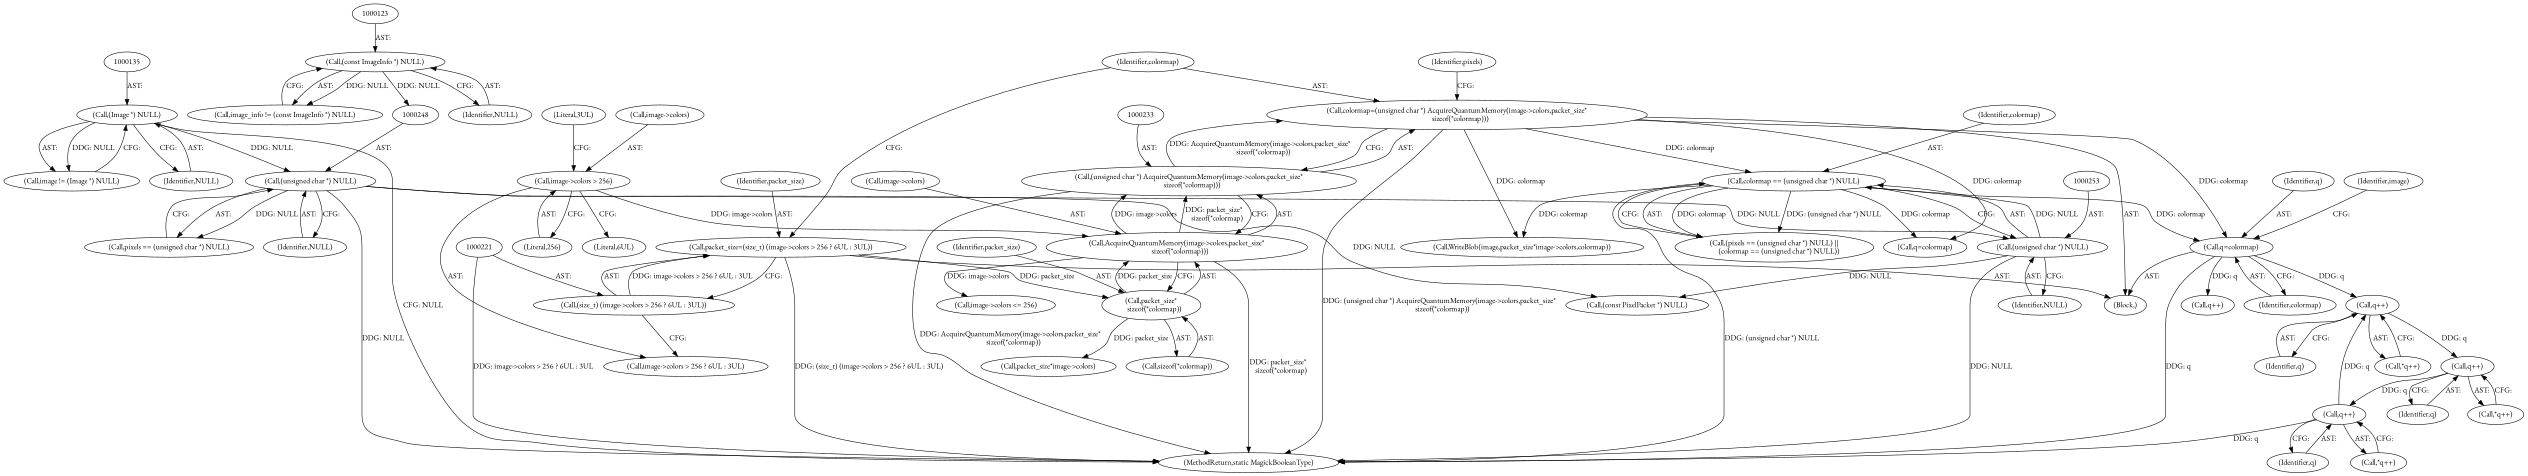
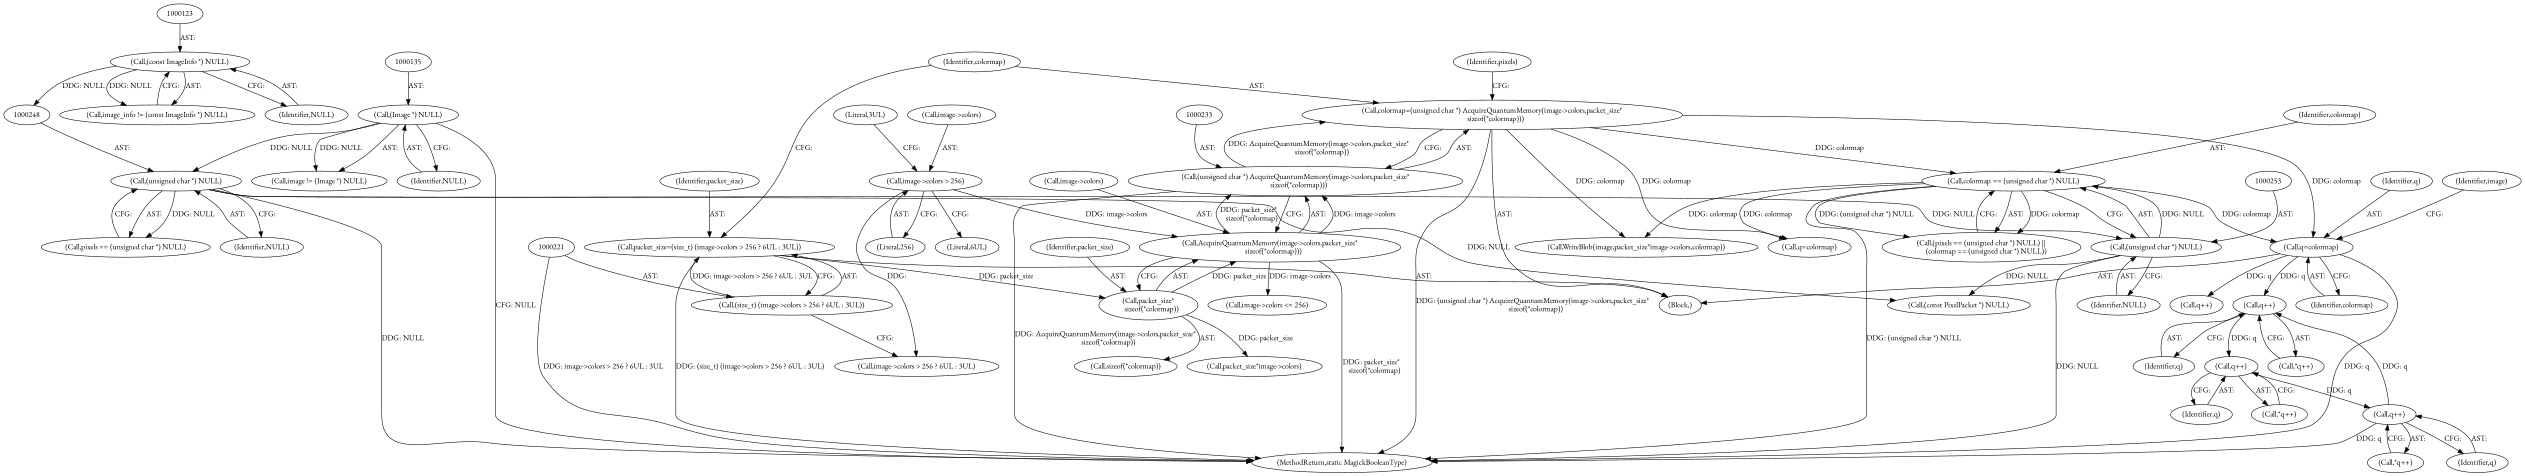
edge "(Call,image != (Image *) NULL)" -> "(Call,(Image *) NULL)": removed, label "CFG:"
edge "(Call,image->colors > 256)" -> "(Call,image->colors > 256 ? 6UL : 3UL)": label "AST: " -> "DDG: "
edge "(Call,sizeof(*colormap))" -> "(Call,packet_size* sizeof(*colormap))": removed, label "AST:"
